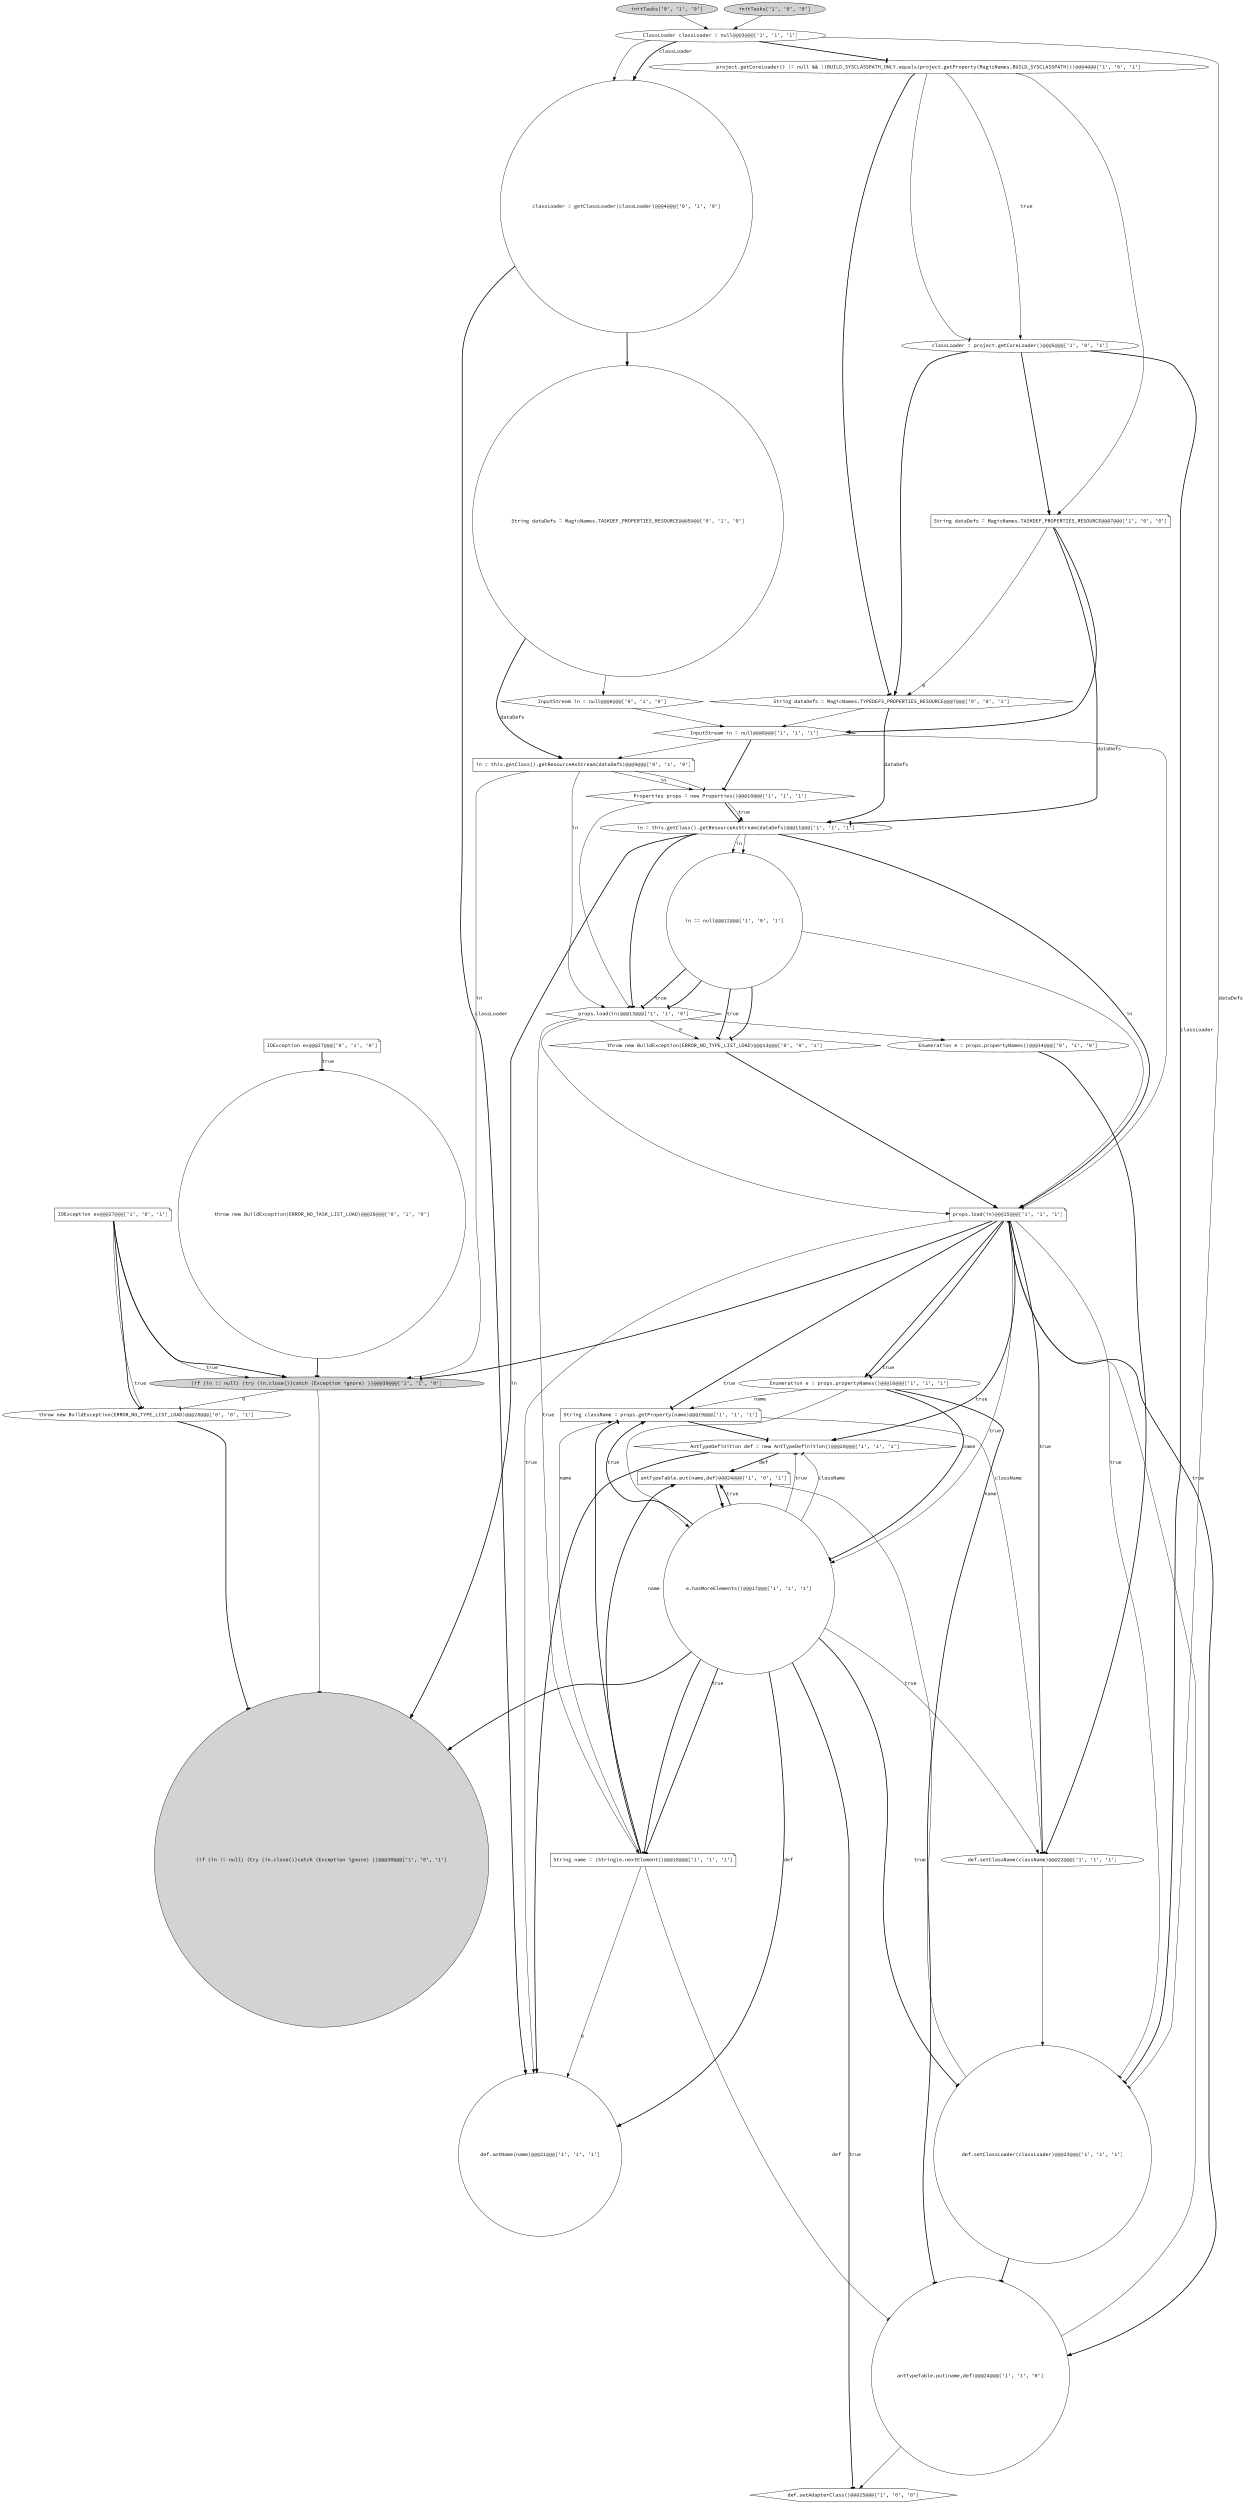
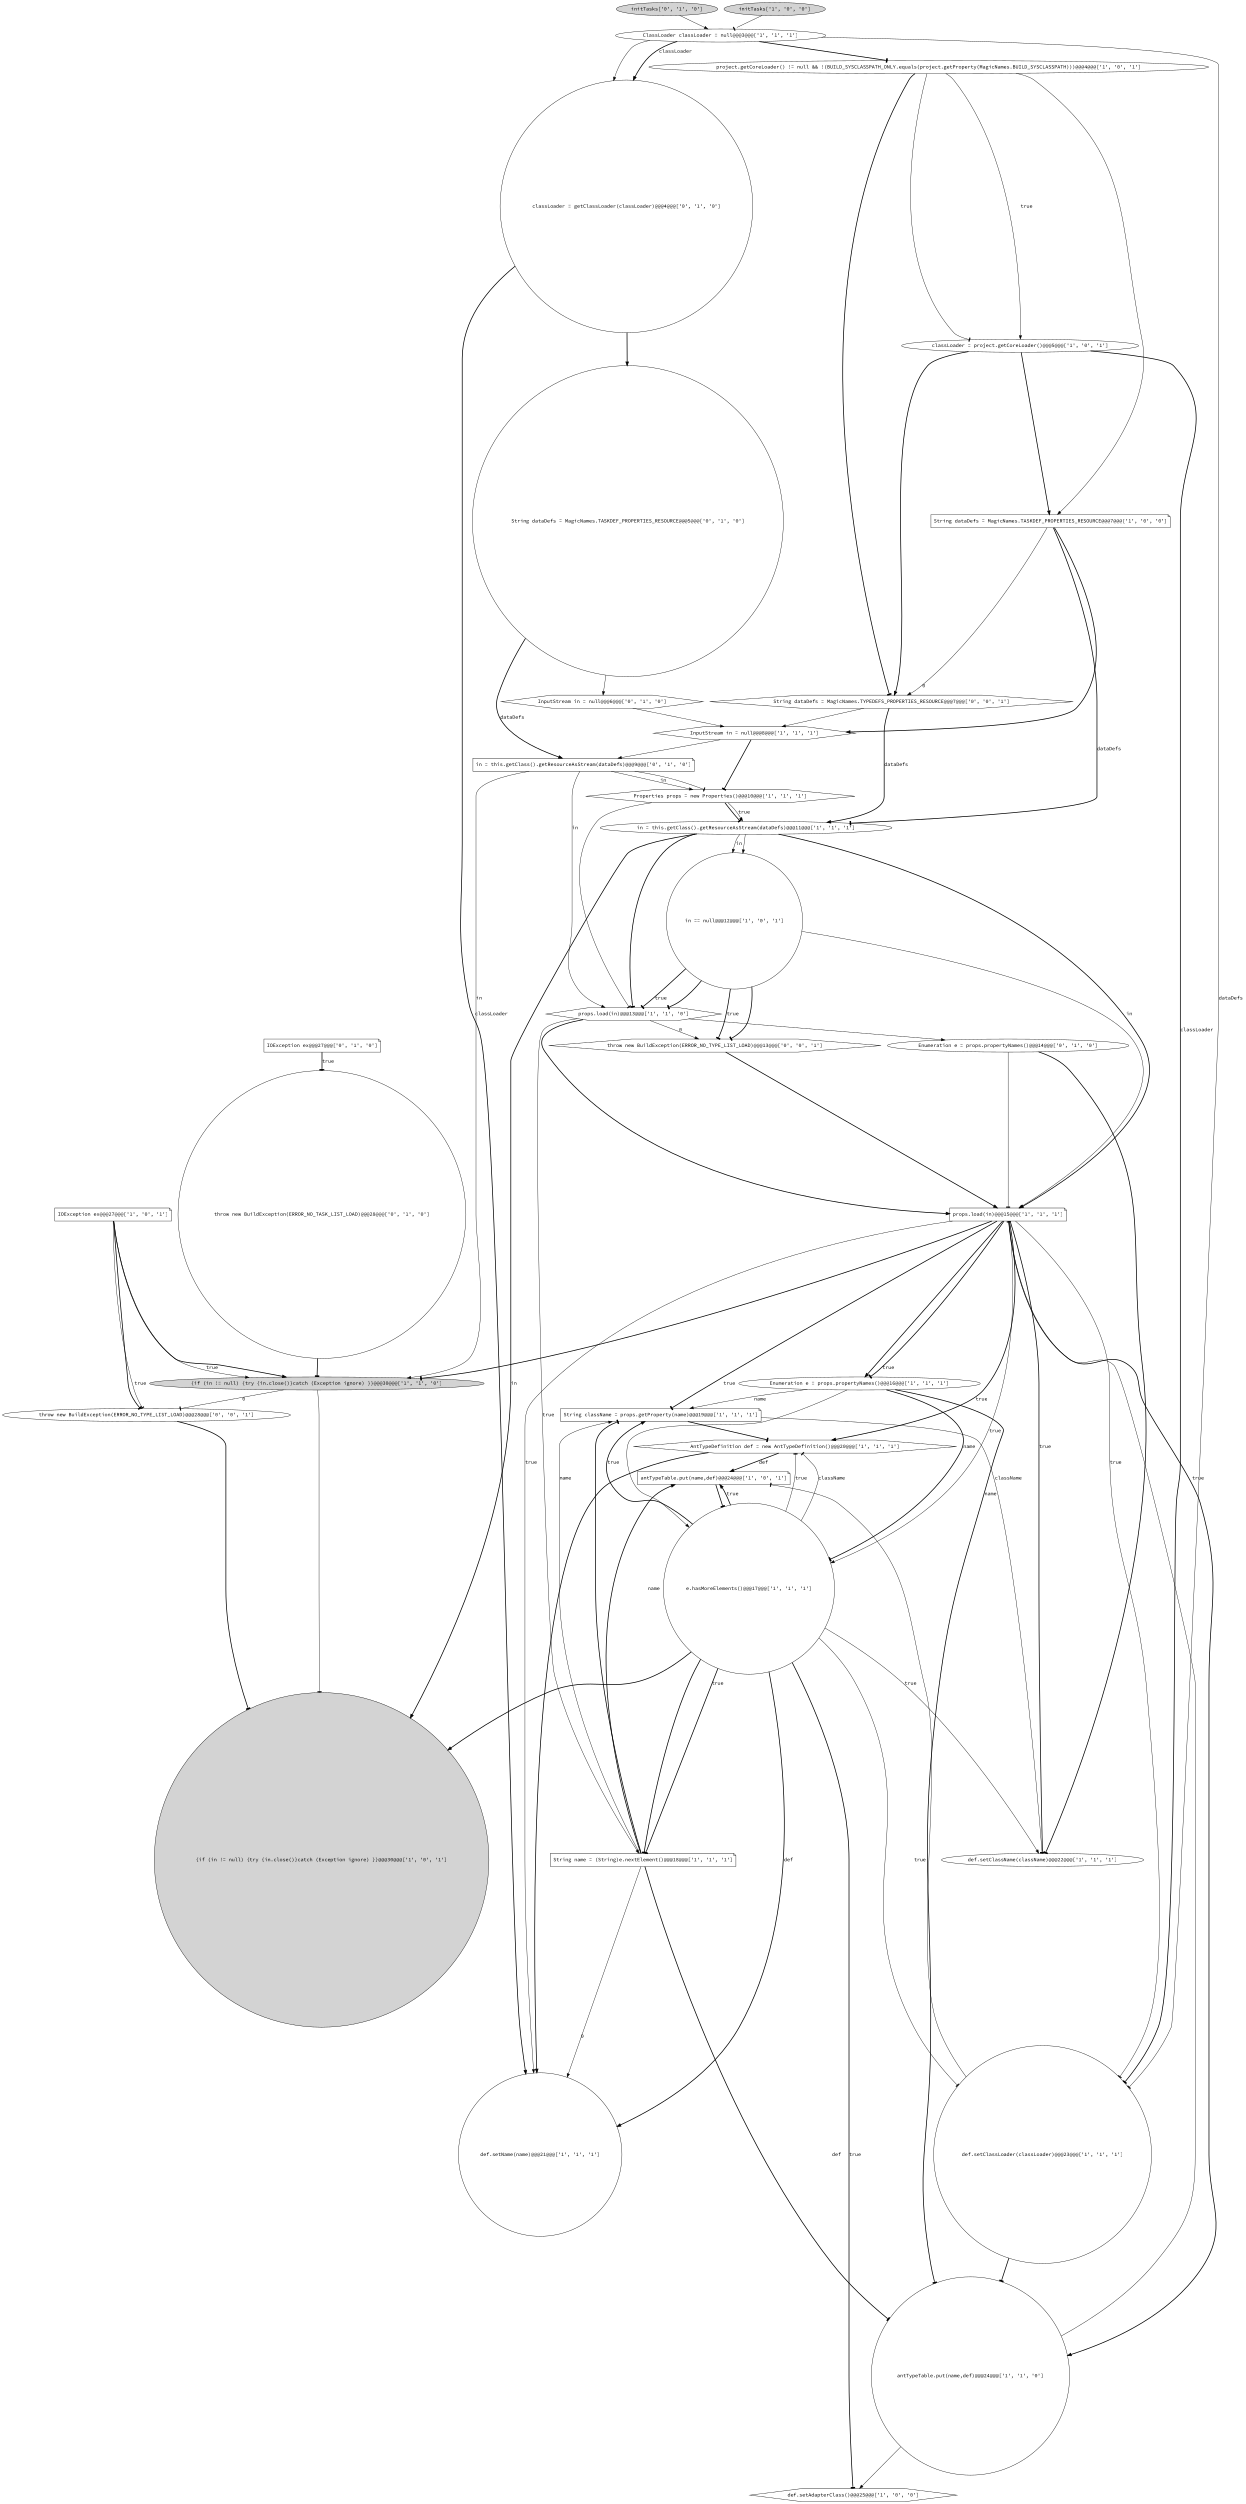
edge "initTasks['1', '0', '0']" -> "ClassLoader classLoader = null@@@3@@@['1', '1', '1']": arrowhead normal -> tee
edge "InputStream in = null@@@8@@@['1', '1', '1']" -> "props.load(in)@@@15@@@['1', '1', '1']": now "Enumeration e = props.propertyNames()@@@14@@@['0', '1', '0']" -> "props.load(in)@@@15@@@['1', '1', '1']"
edge "props.load(in)@@@13@@@['1', '1', '0']" -> "props.load(in)@@@15@@@['1', '1', '1']": style solid -> bold
edge "antTypeTable.put(name,def)@@@24@@@['1', '0', '1']" -> "e.hasMoreElements()@@@17@@@['1', '1', '1']": arrowhead normal -> tee
edge "e.hasMoreElements()@@@17@@@['1', '1', '1']" -> "def.setClassLoader(classLoader)@@@23@@@['1', '1', '1']": style bold -> solid
edge "def.setClassName(className)@@@22@@@['1', '1', '1']" -> "def.setClassLoader(classLoader)@@@23@@@['1', '1', '1']": removed
edge "String name = (String)e.nextElement()@@@18@@@['1', '1', '1']" -> "antTypeTable.put(name,def)@@@24@@@['1', '1', '0']": style solid -> bold
